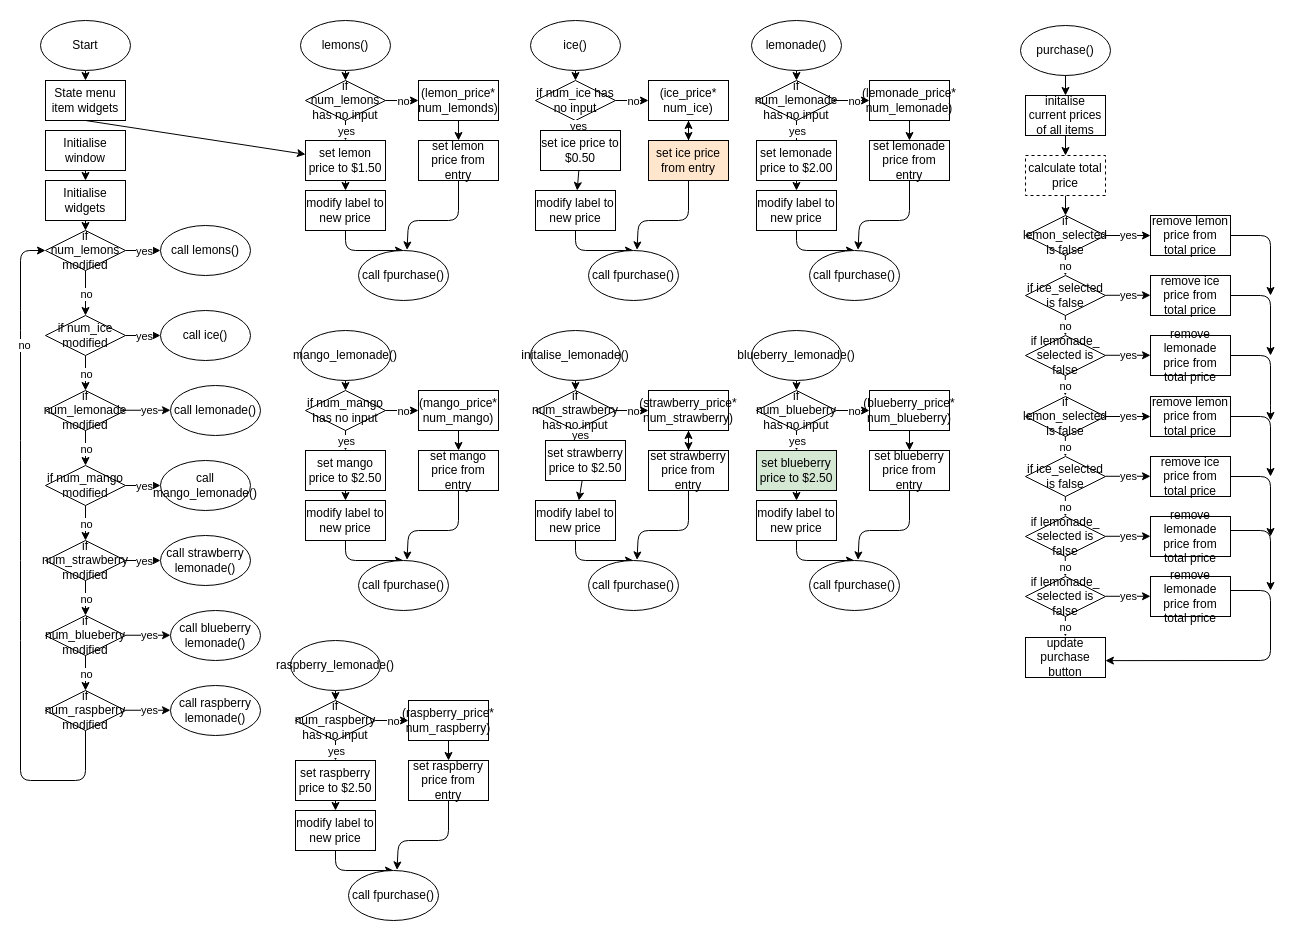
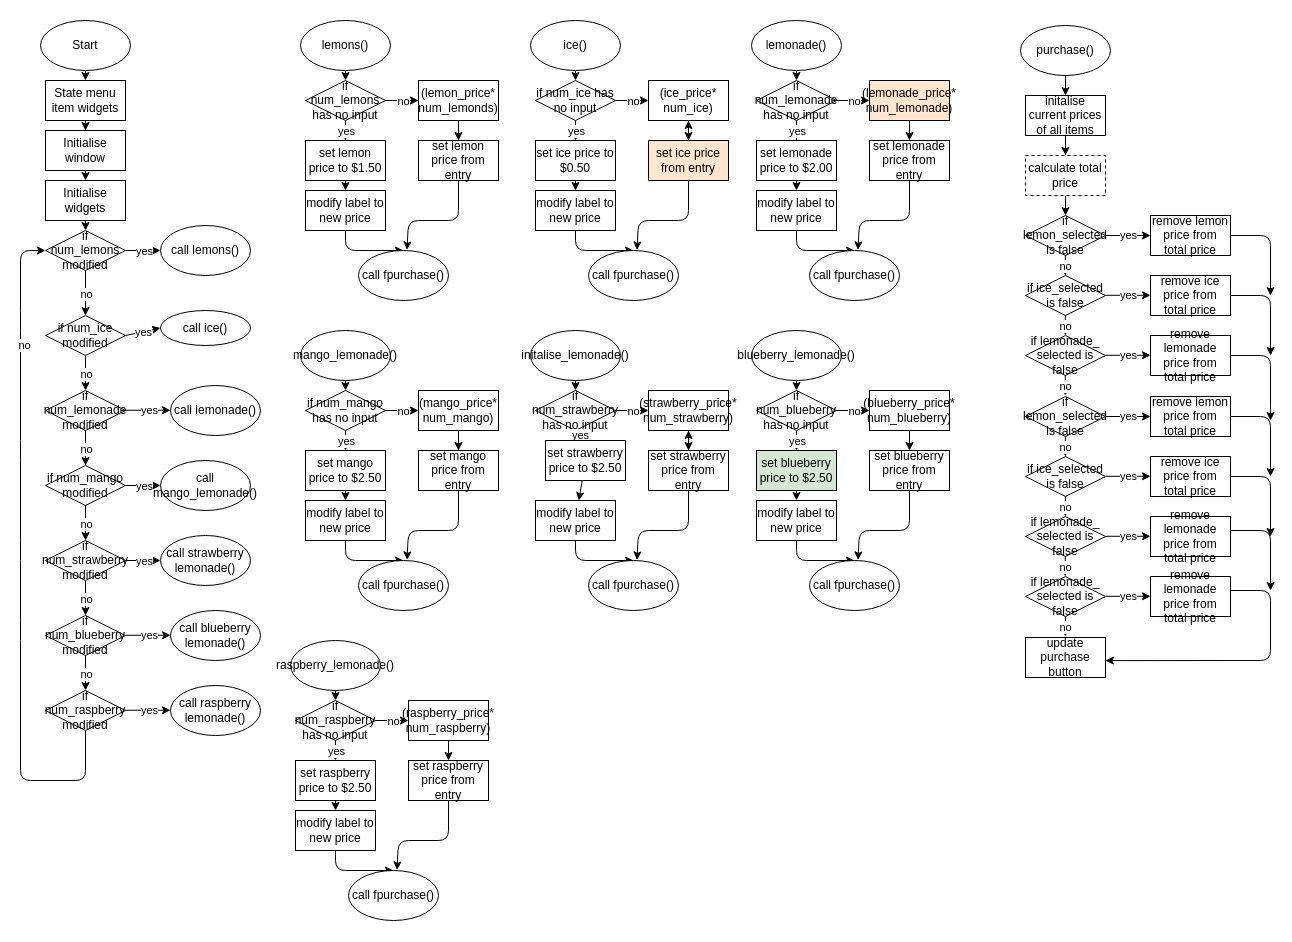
node "(lemonade_price* num_lemonade)": fillcolor #ffffff -> #ffe6cc
edge "State menu item widgets" -> "set lemon price to $1.50": now "State menu item widgets" -> "Initialise window"
node "set ice price to $0.50": moved (581, 151) -> (576, 161)
node "call ice()": size 90x50 -> 90x35
